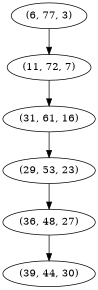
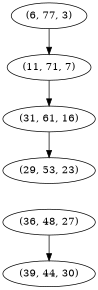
node "(11, 72, 7)": label "(11, 72, 7)" -> "(11, 71, 7)"
edge "(29, 53, 23)" -> "(36, 48, 27)": removed
